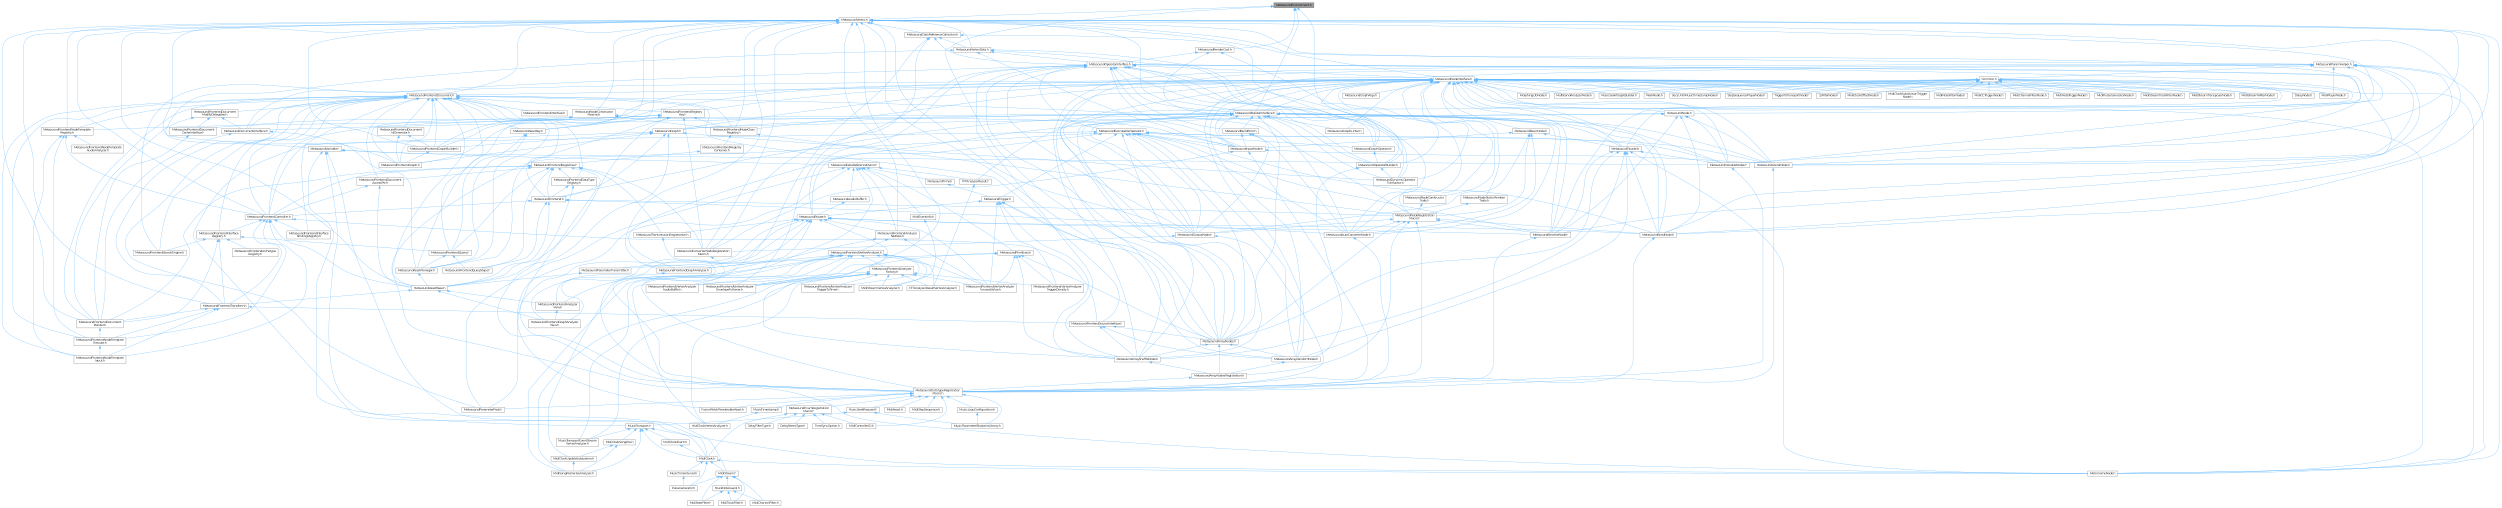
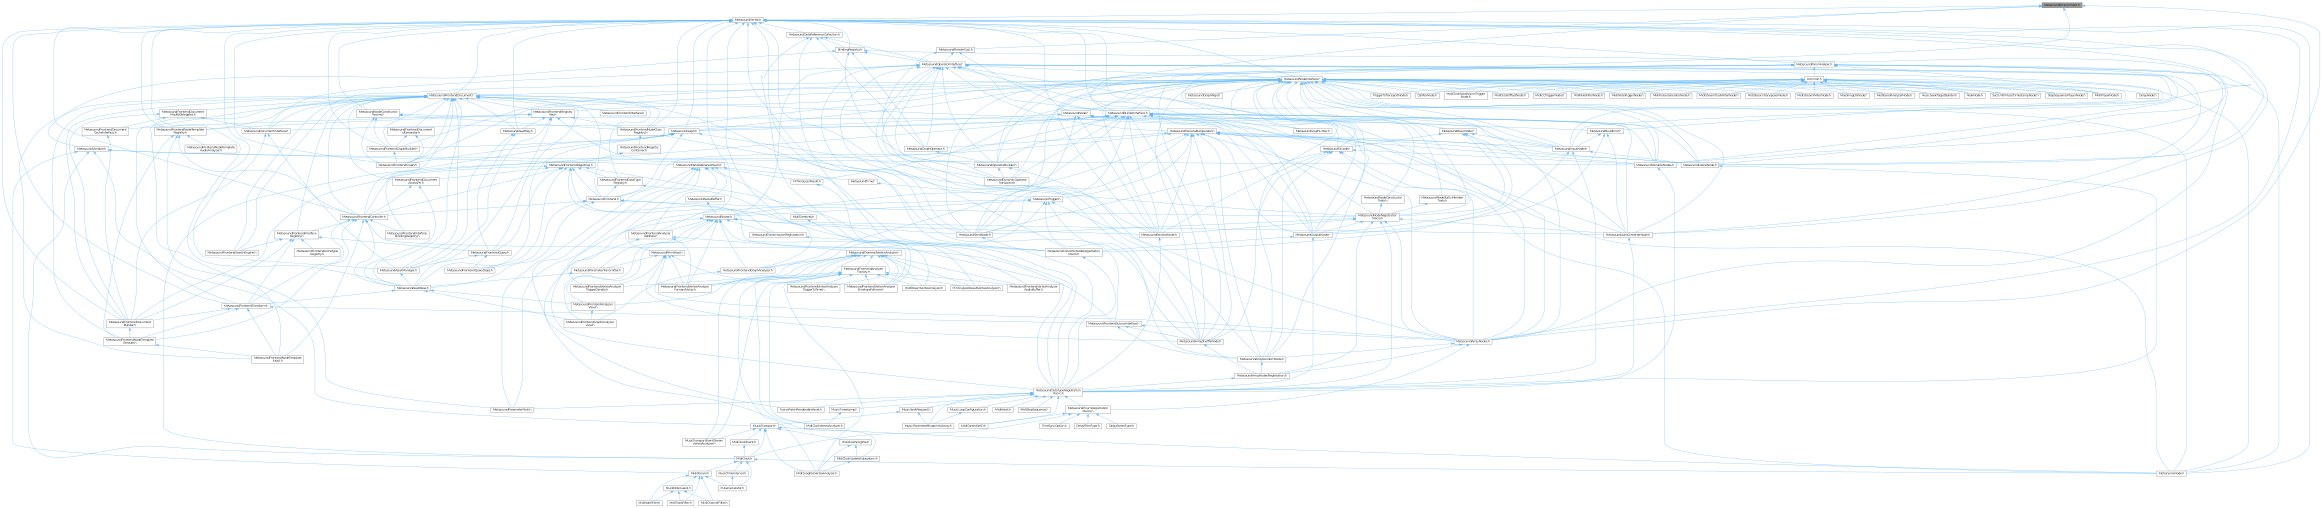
node "MetasoundVertexData.h": label "MetasoundVertexData.h" -> "BindingRegistry.h"
edge "MetasoundGraph.h" -> "MetasoundVertex.h": added
node "MidiChannelFilterNode.h": removed
edge "MetasoundArrayShuffleNode.h" -> "MetasoundArrayNodes.h": now "MetasoundEnumRegistration Macro.h" -> "MetasoundArrayNodes.h"
